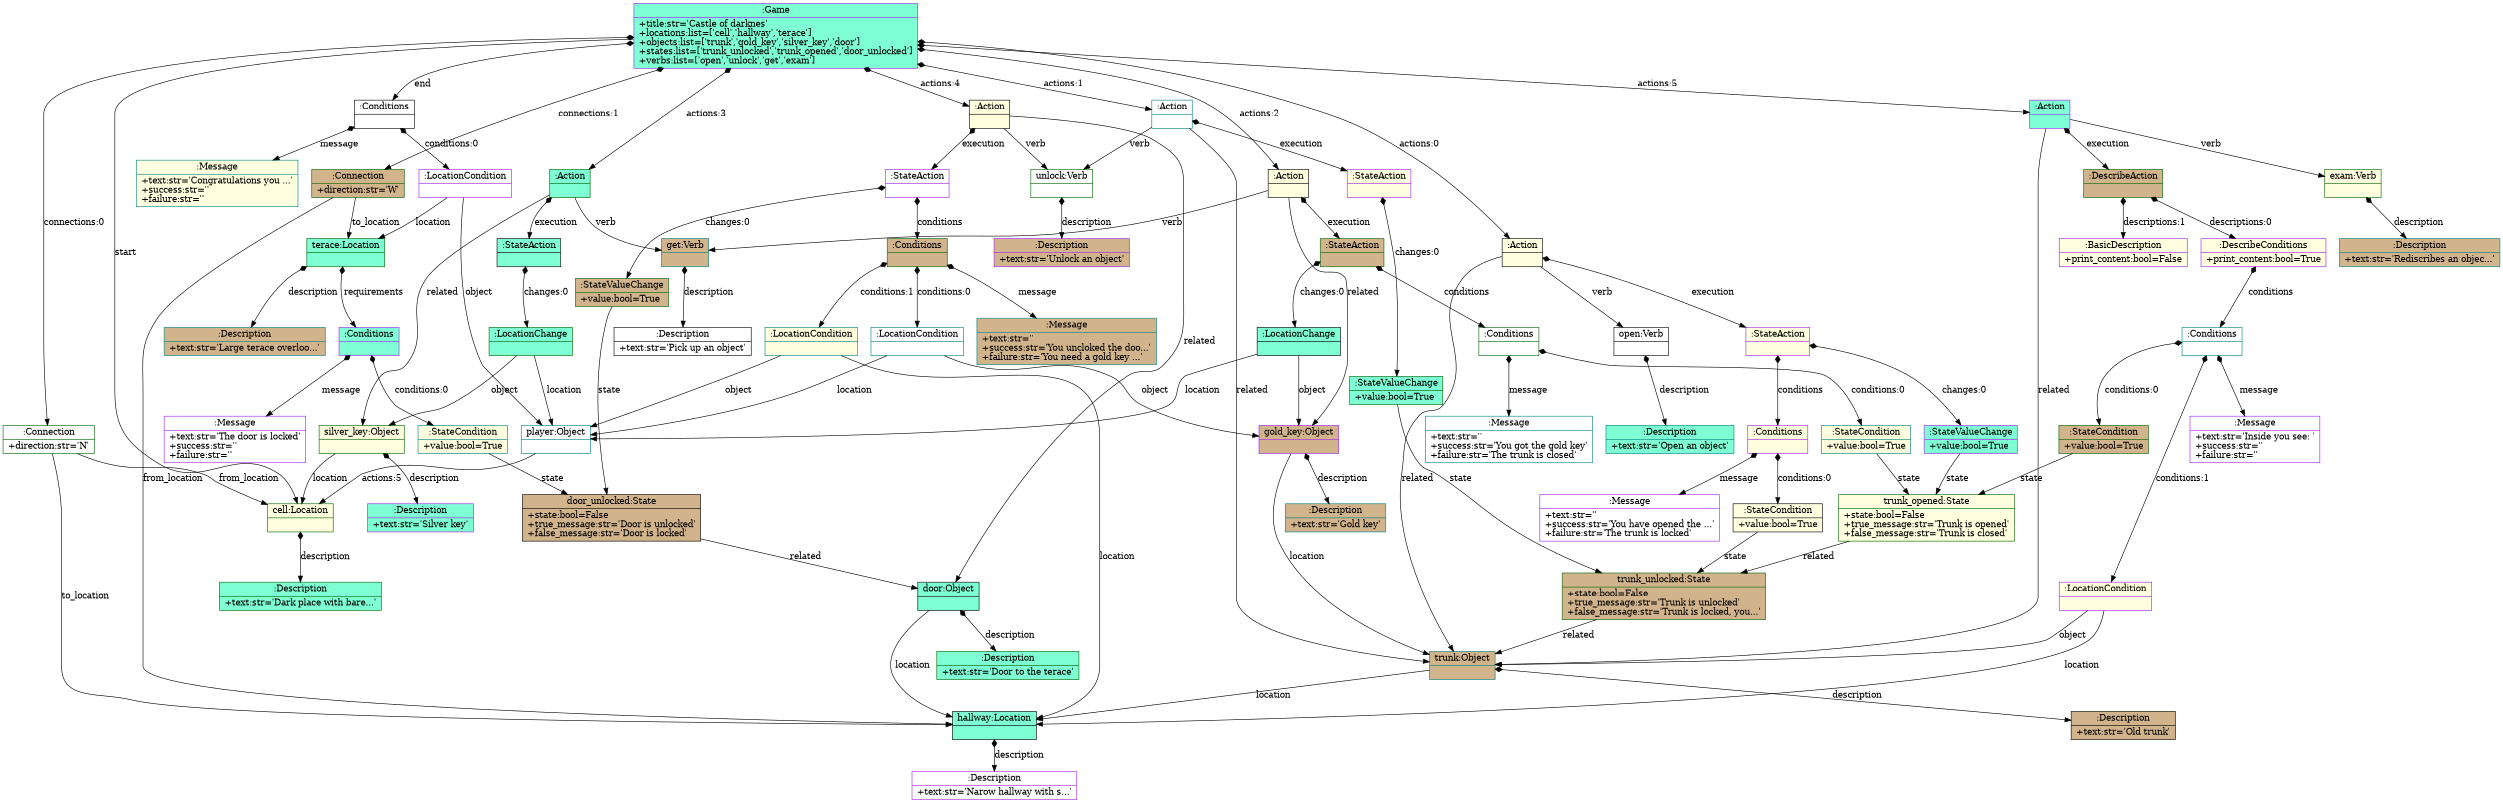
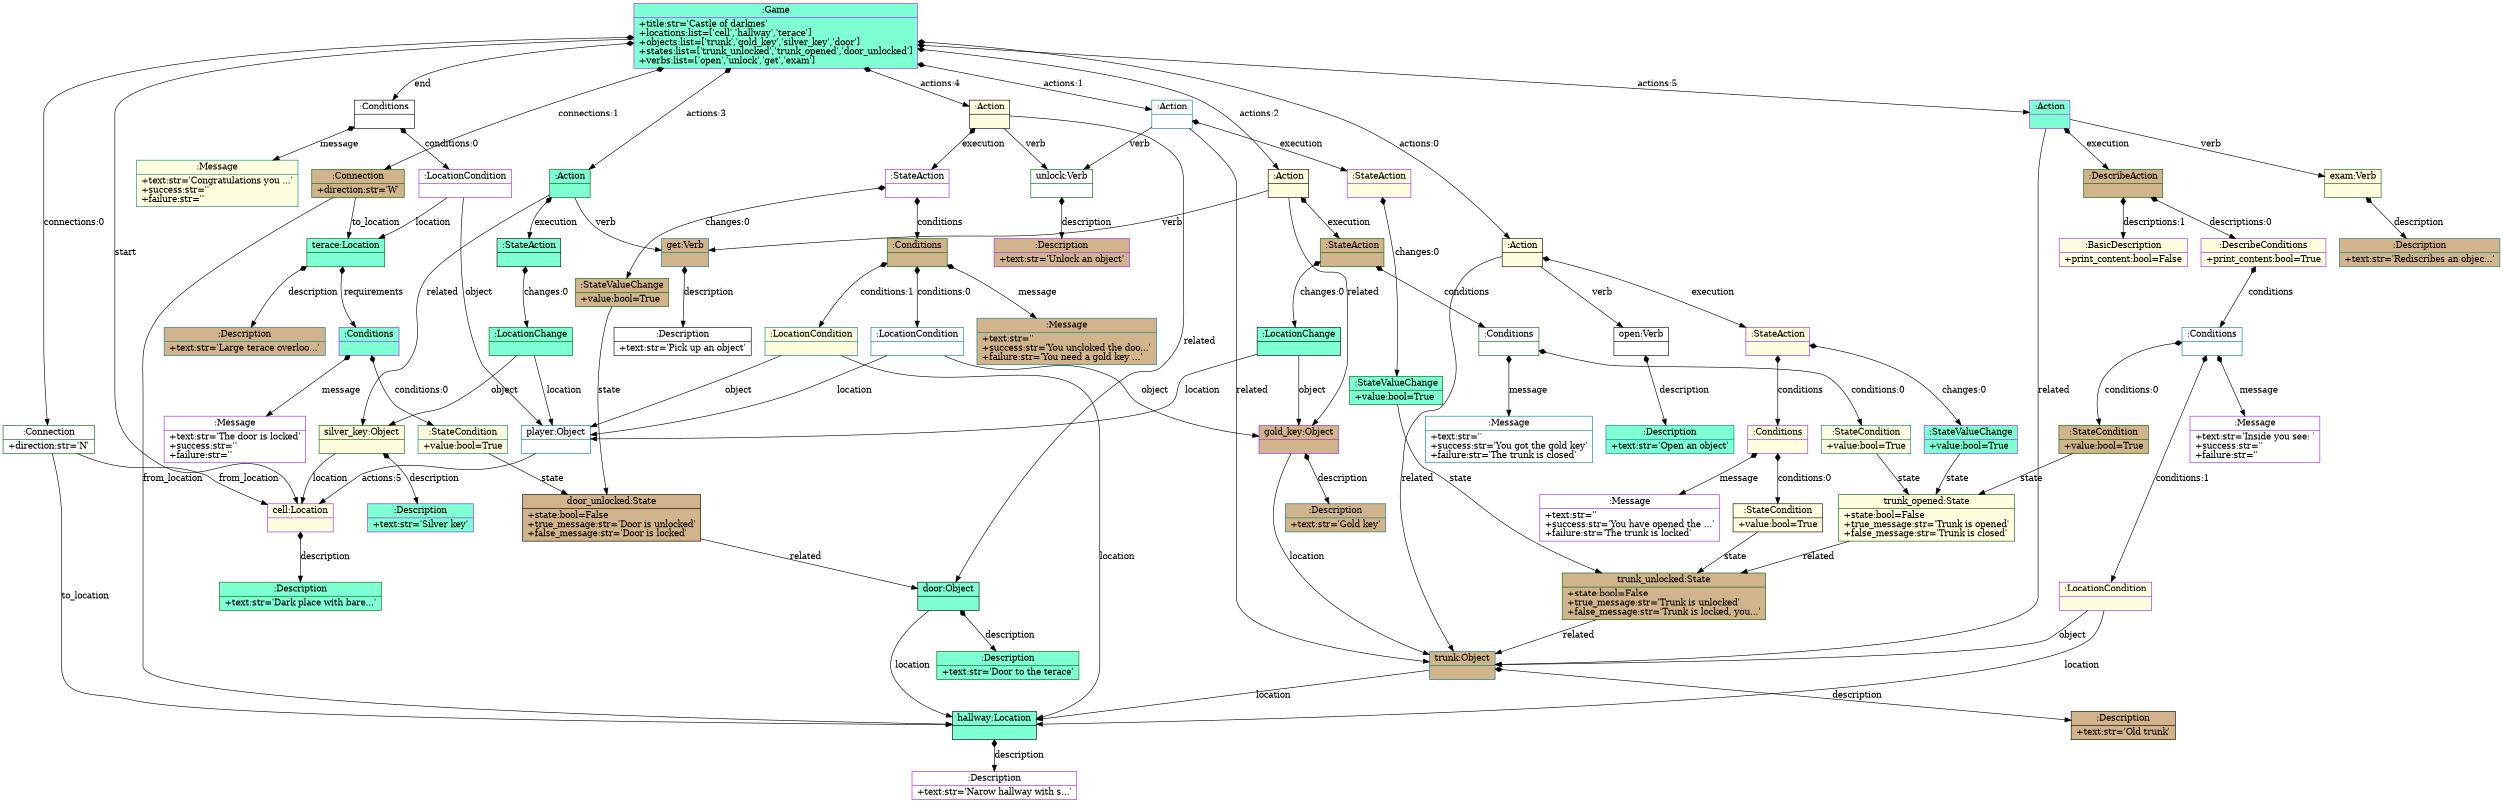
node "cell:Location": color darkgreen -> purple
